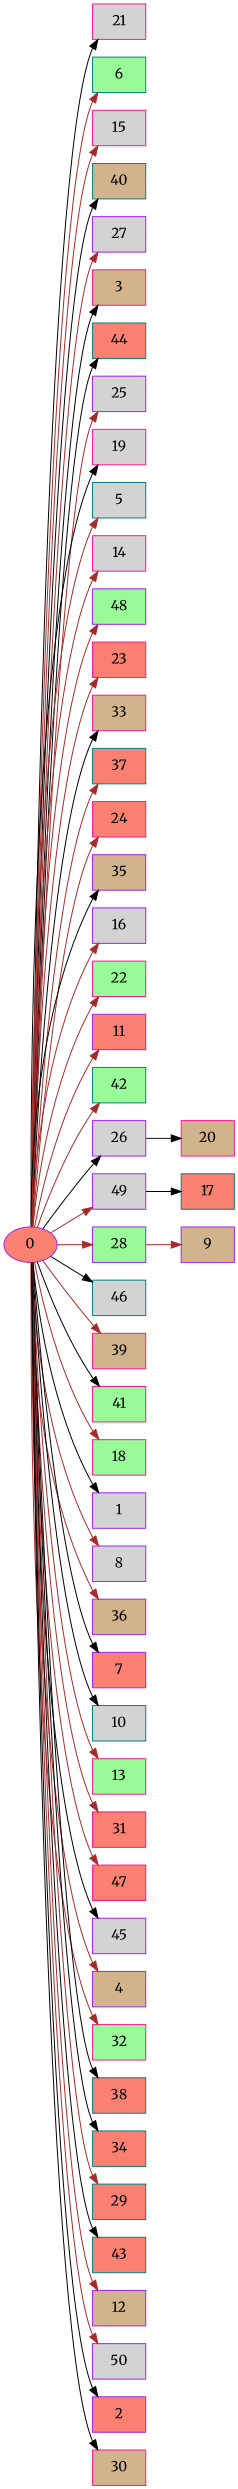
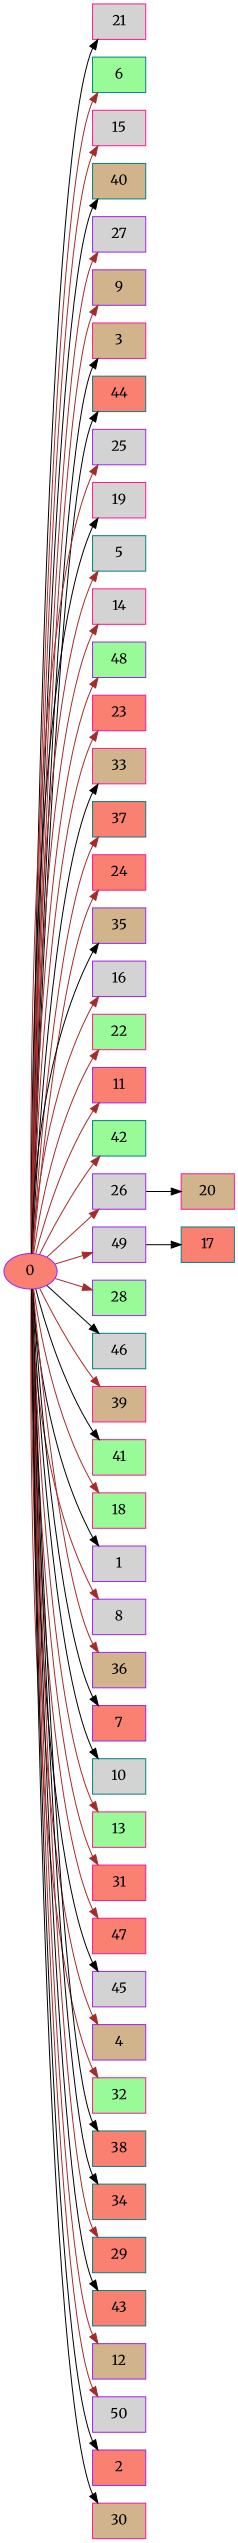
edge "0" -> "26": color black -> brown
edge "28" -> "9": now "0" -> "9"
